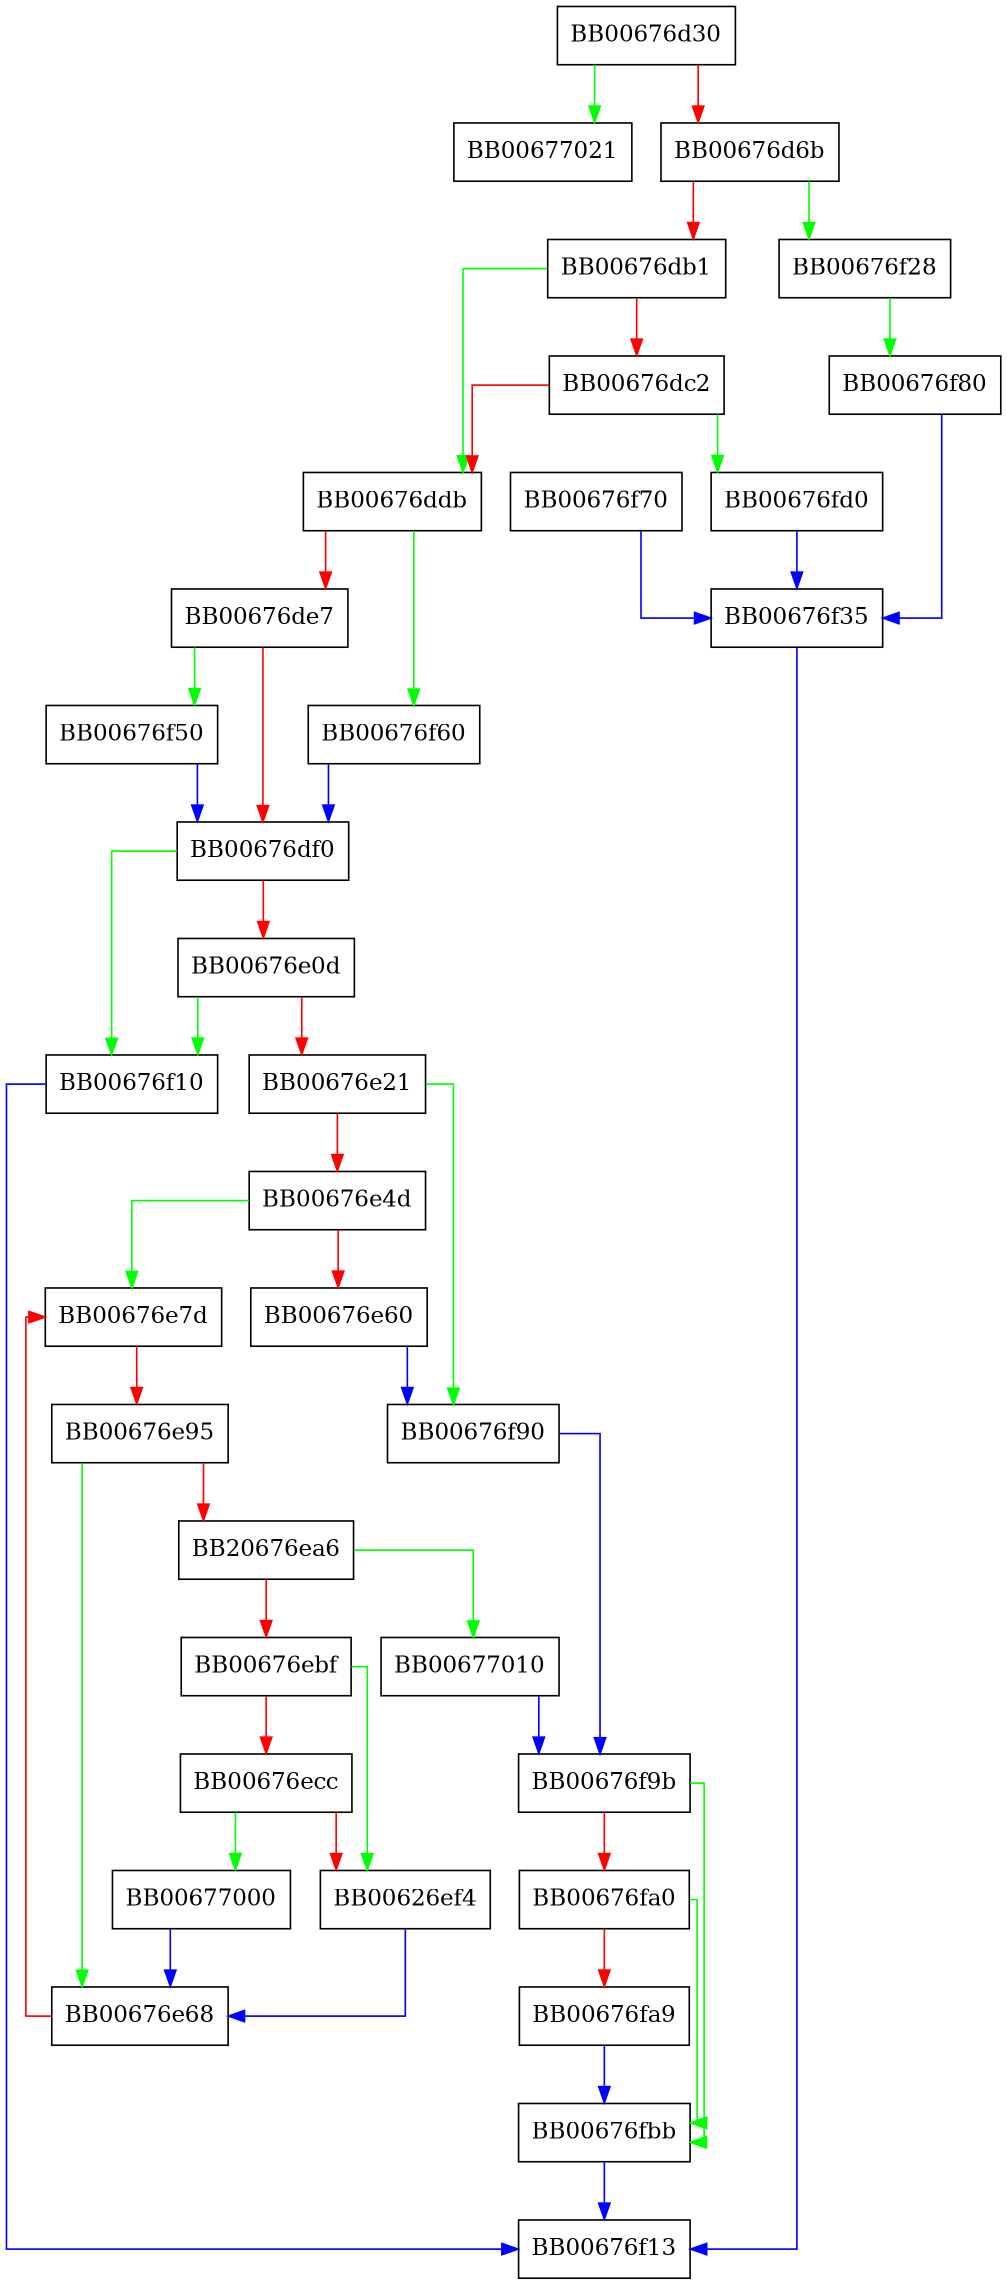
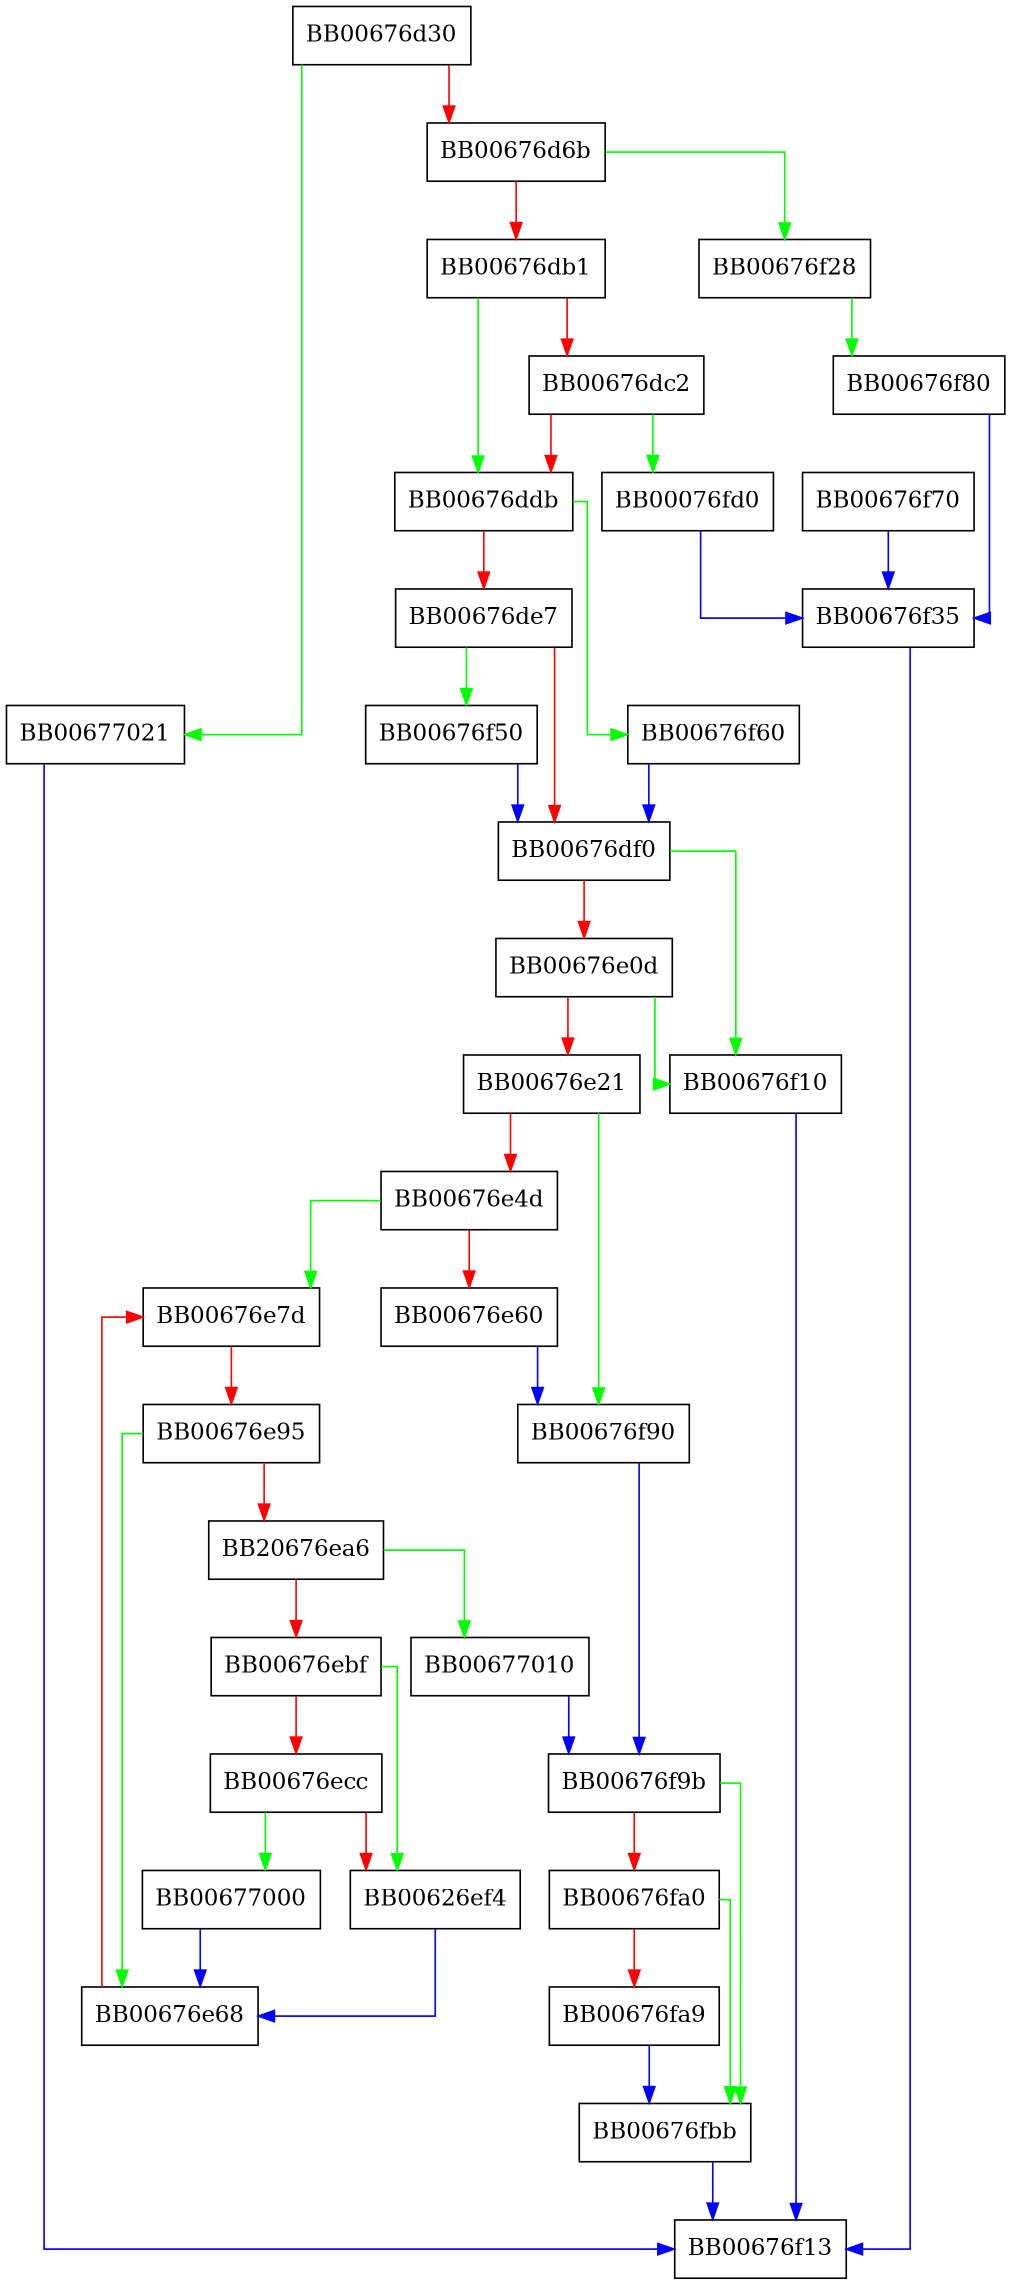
node "BB00676fd0": label "BB00676fd0" -> "BB00076fd0"
edge "BB00677021" -> "BB00676f13": added
